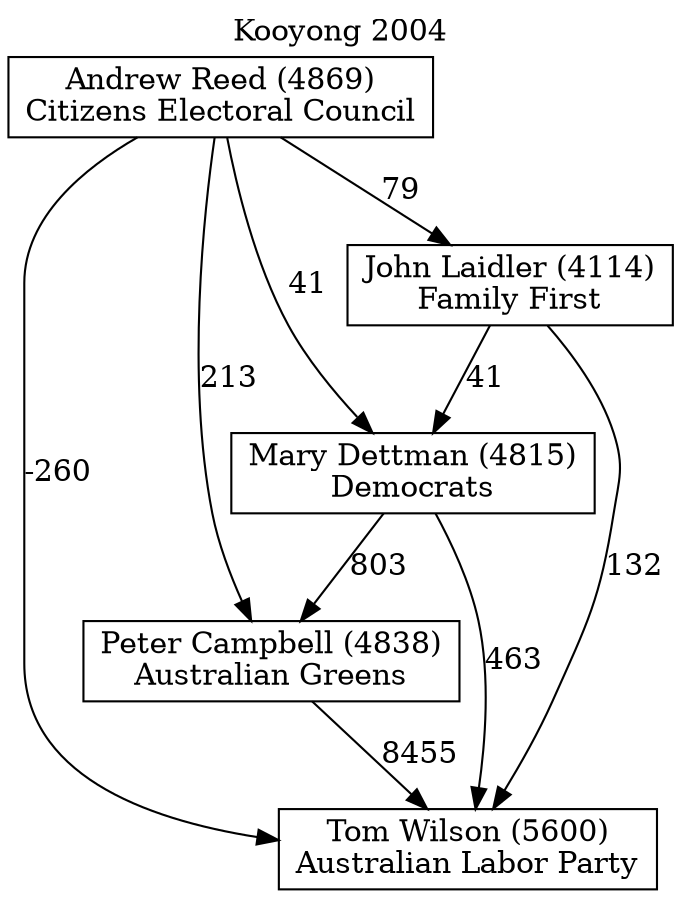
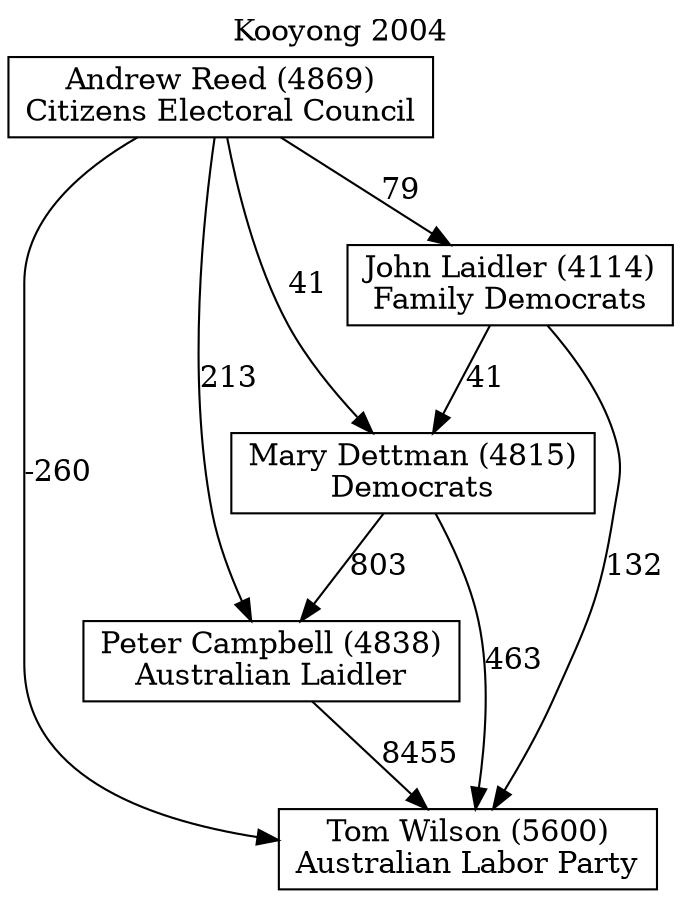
node "John Laidler (4114) Family First": label "John Laidler (4114) Family First" -> "John Laidler (4114) Family Democrats"
node "Peter Campbell (4838) Australian Greens": label "Peter Campbell (4838) Australian Greens" -> "Peter Campbell (4838) Australian Laidler"
